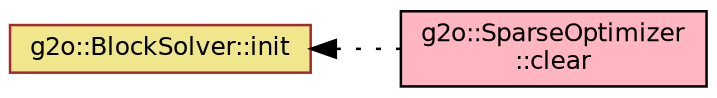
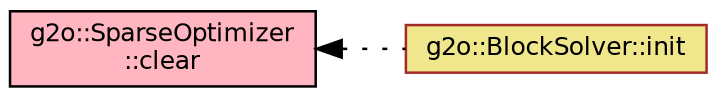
edge "g2o::SparseOptimizer ::clear" -> "g2o::BlockSolver::init": reversed
